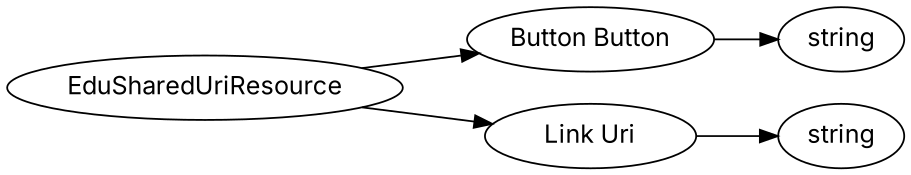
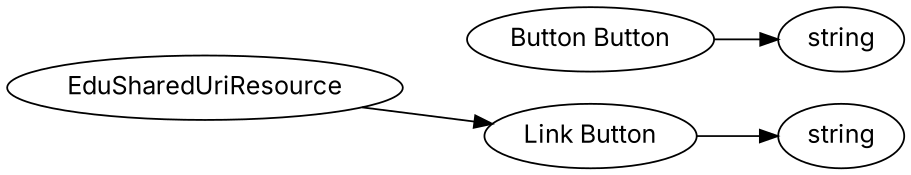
edge "EduSharedUriResource" -> "Button Button": removed
node "Link Uri": label "Link Uri" -> "Link Button"
